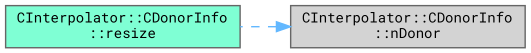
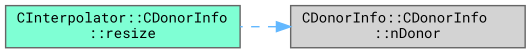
node "CInterpolator::CDonorInfo ::nDonor": label "CInterpolator::CDonorInfo ::nDonor" -> "CDonorInfo::CDonorInfo ::nDonor"
